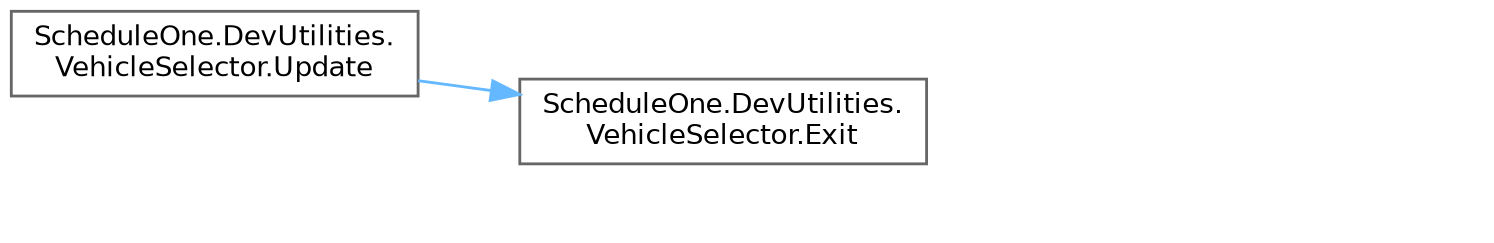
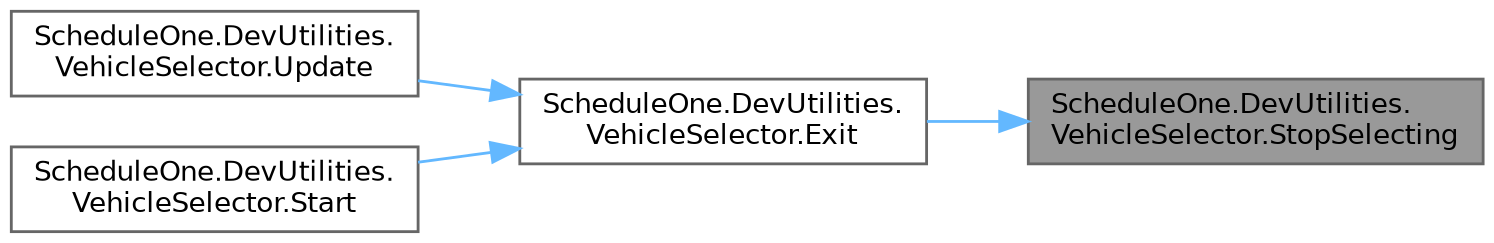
node "ScheduleOne.DevUtilities. VehicleSelector.StopSelecting": added
node "ScheduleOne.DevUtilities. VehicleSelector.Start": added
